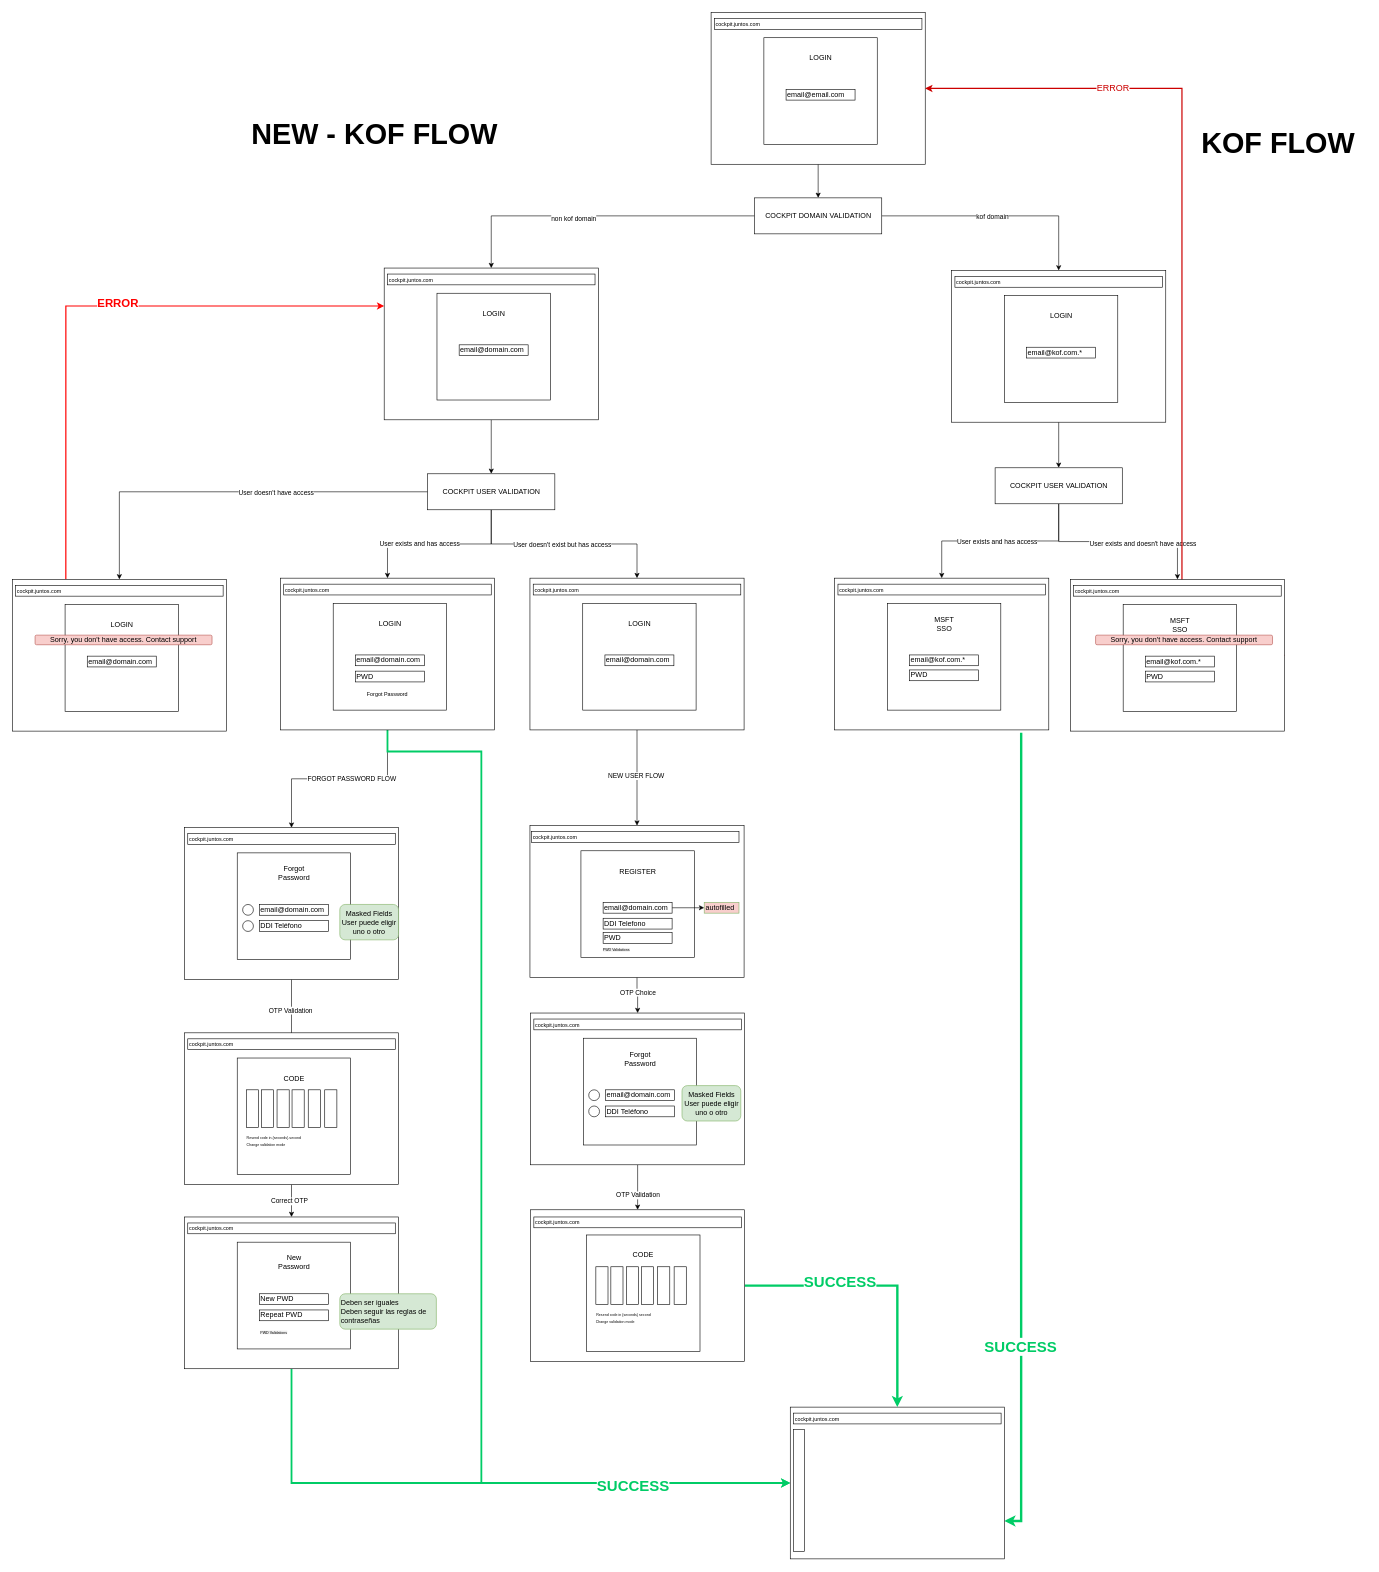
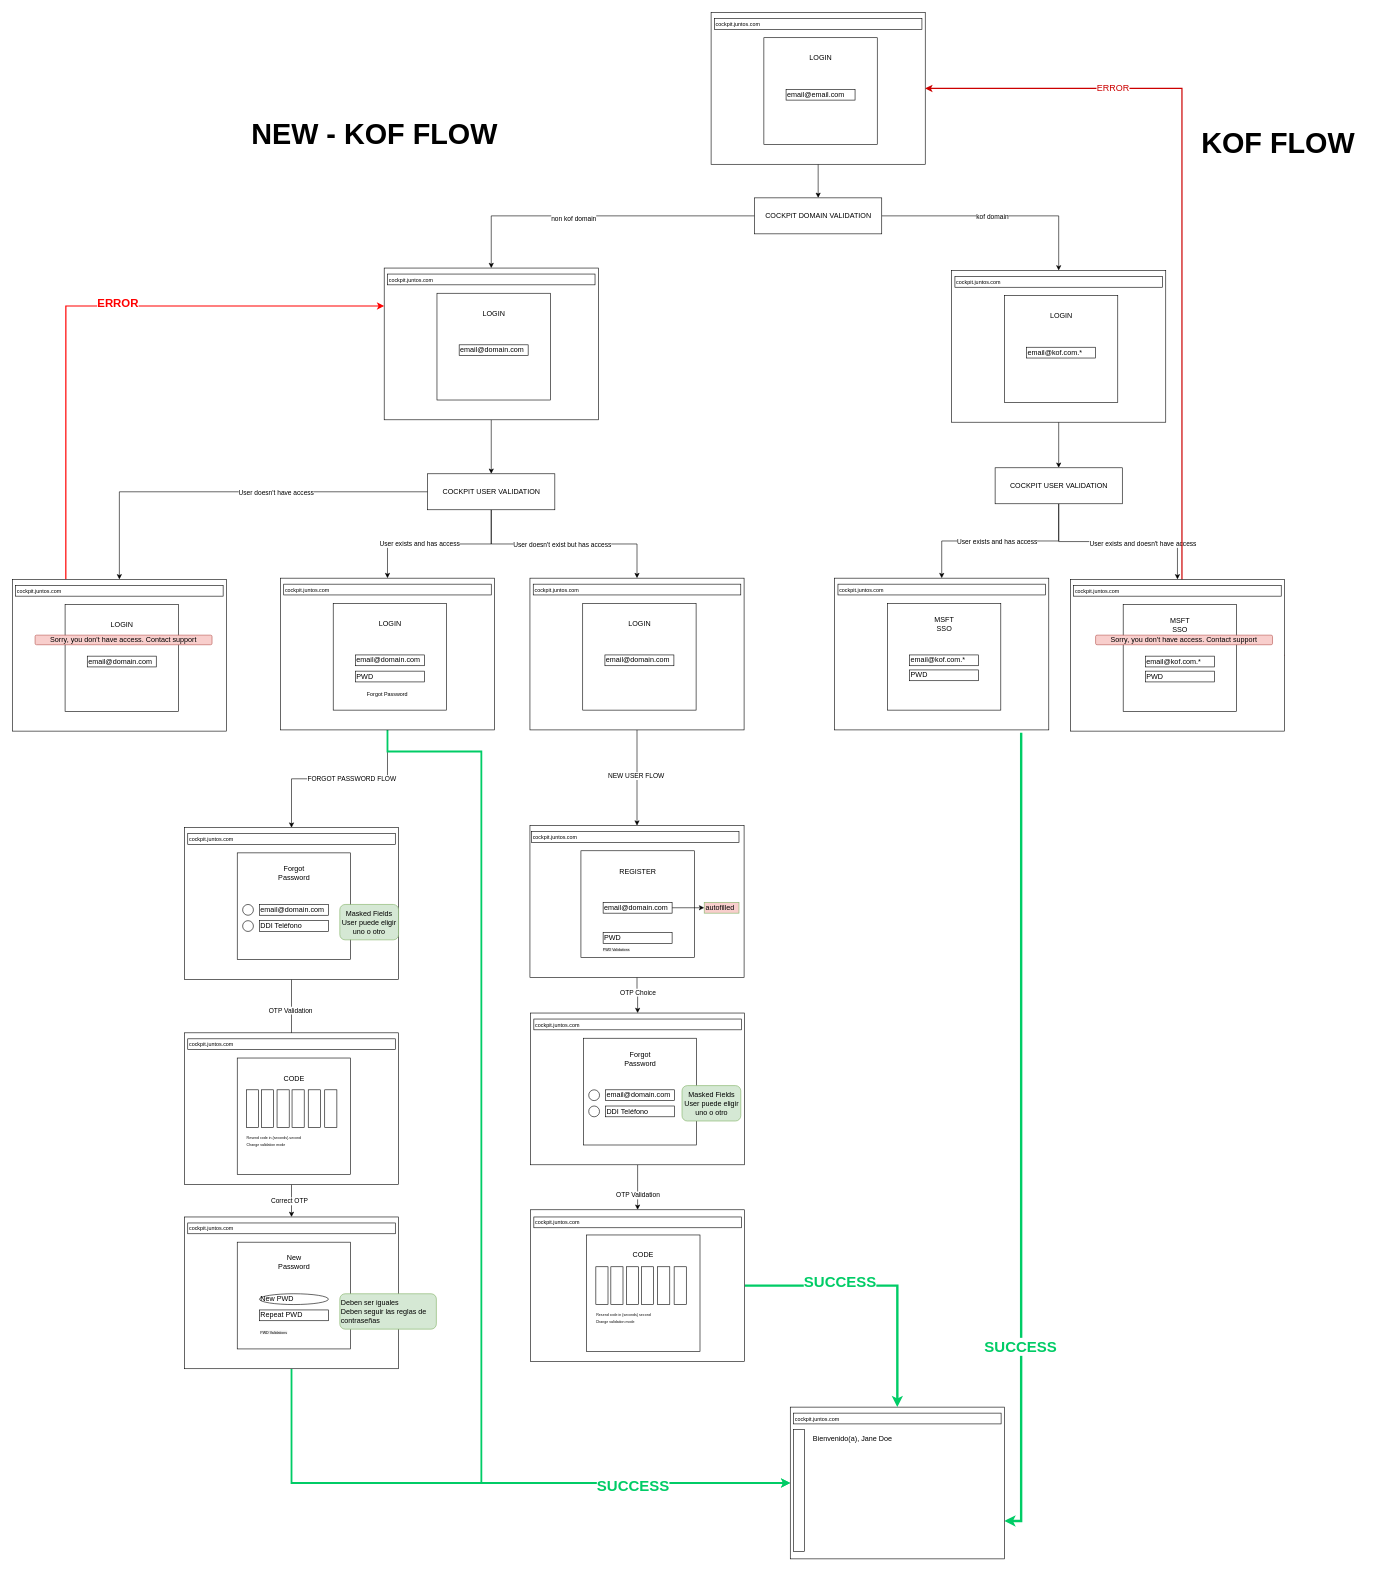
node "DDI Telefono": removed
node "New PWD": shape rectangle -> ellipse
node "Bienvenido(a), Jane Doe": added
